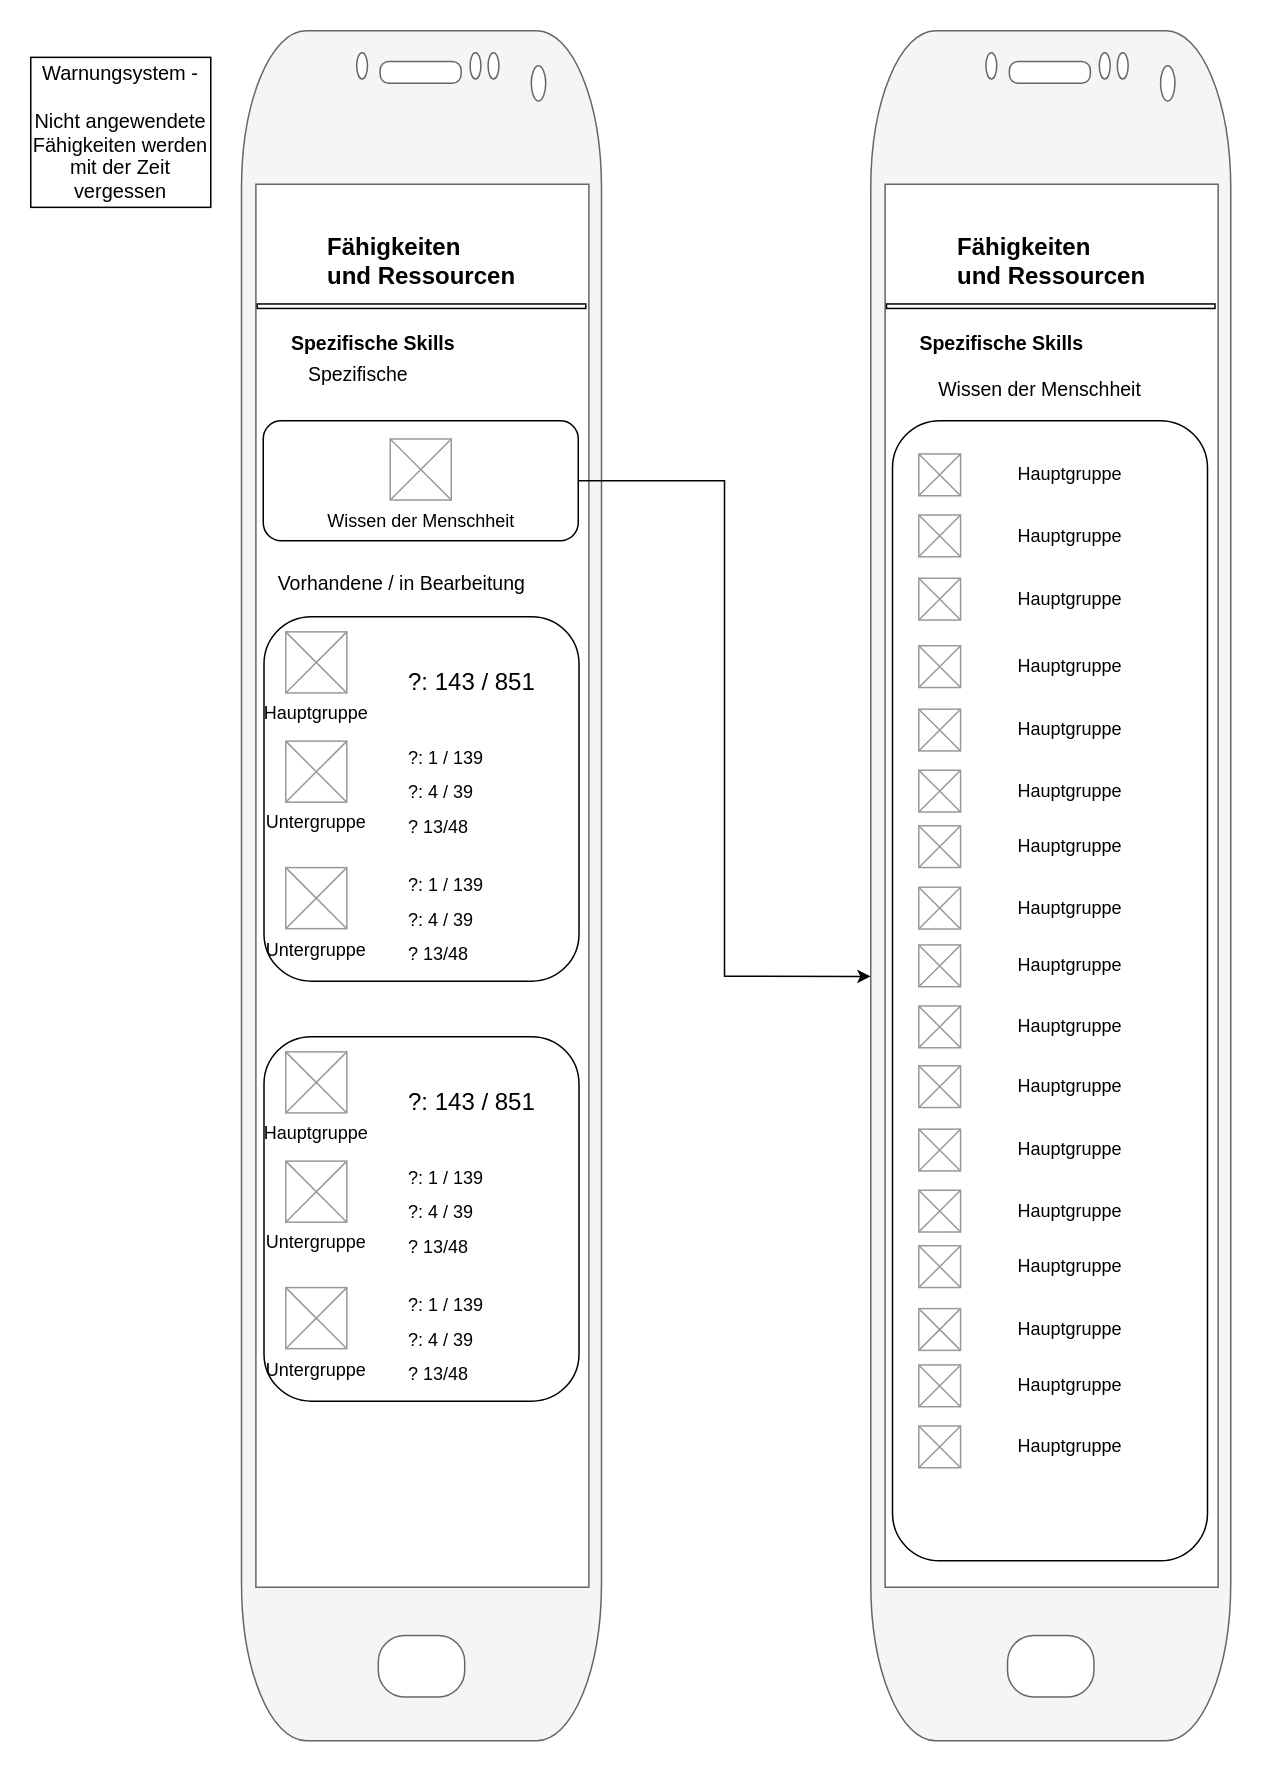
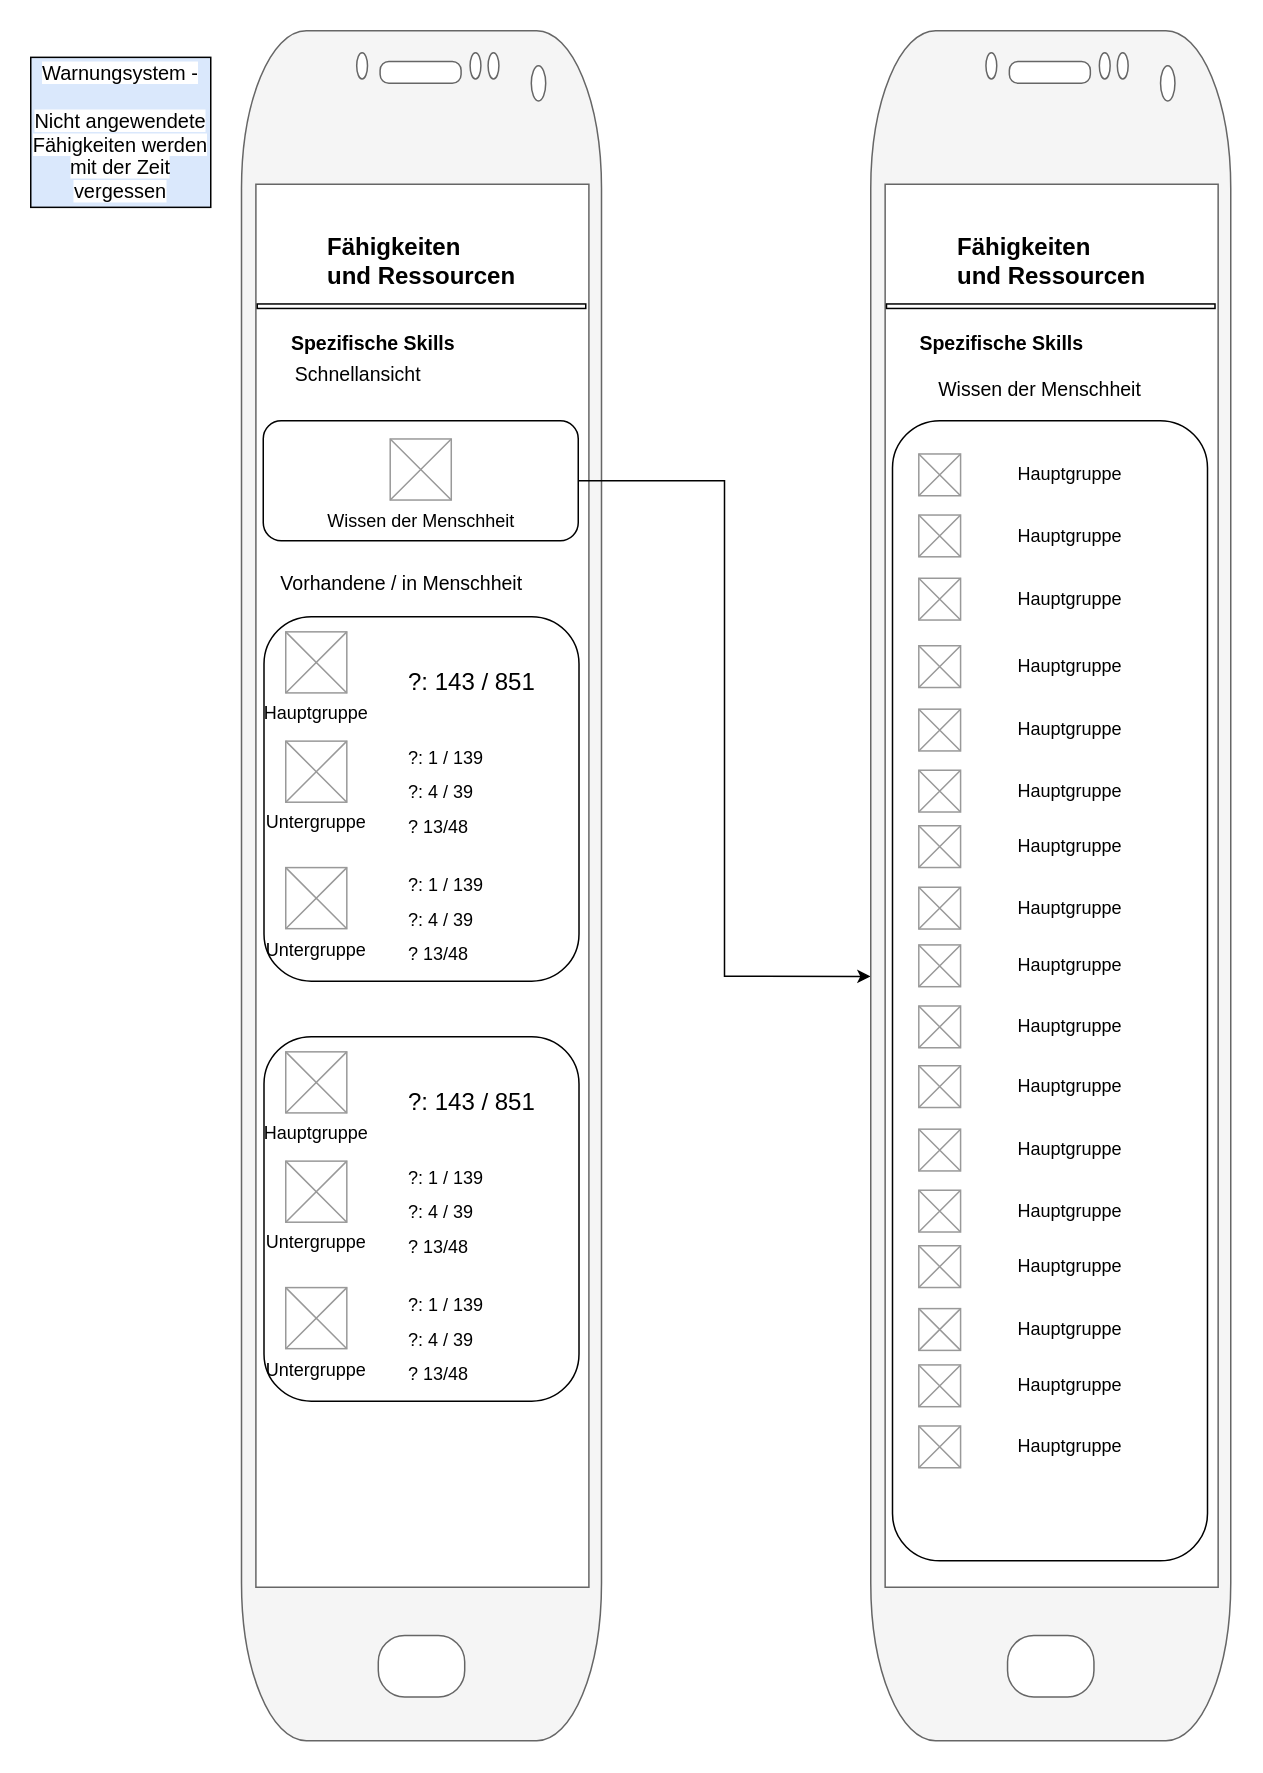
node "Warnungsystem - Nicht angewendete Fähigkeiten werden mit der Zeit vergessen": fillcolor #ffffff -> #dae8fc
node "Spezifische": label "Spezifische" -> "Schnellansicht"
node "Vorhandene / in Bearbeitung": label "Vorhandene / in Bearbeitung" -> "Vorhandene / in Menschheit"
